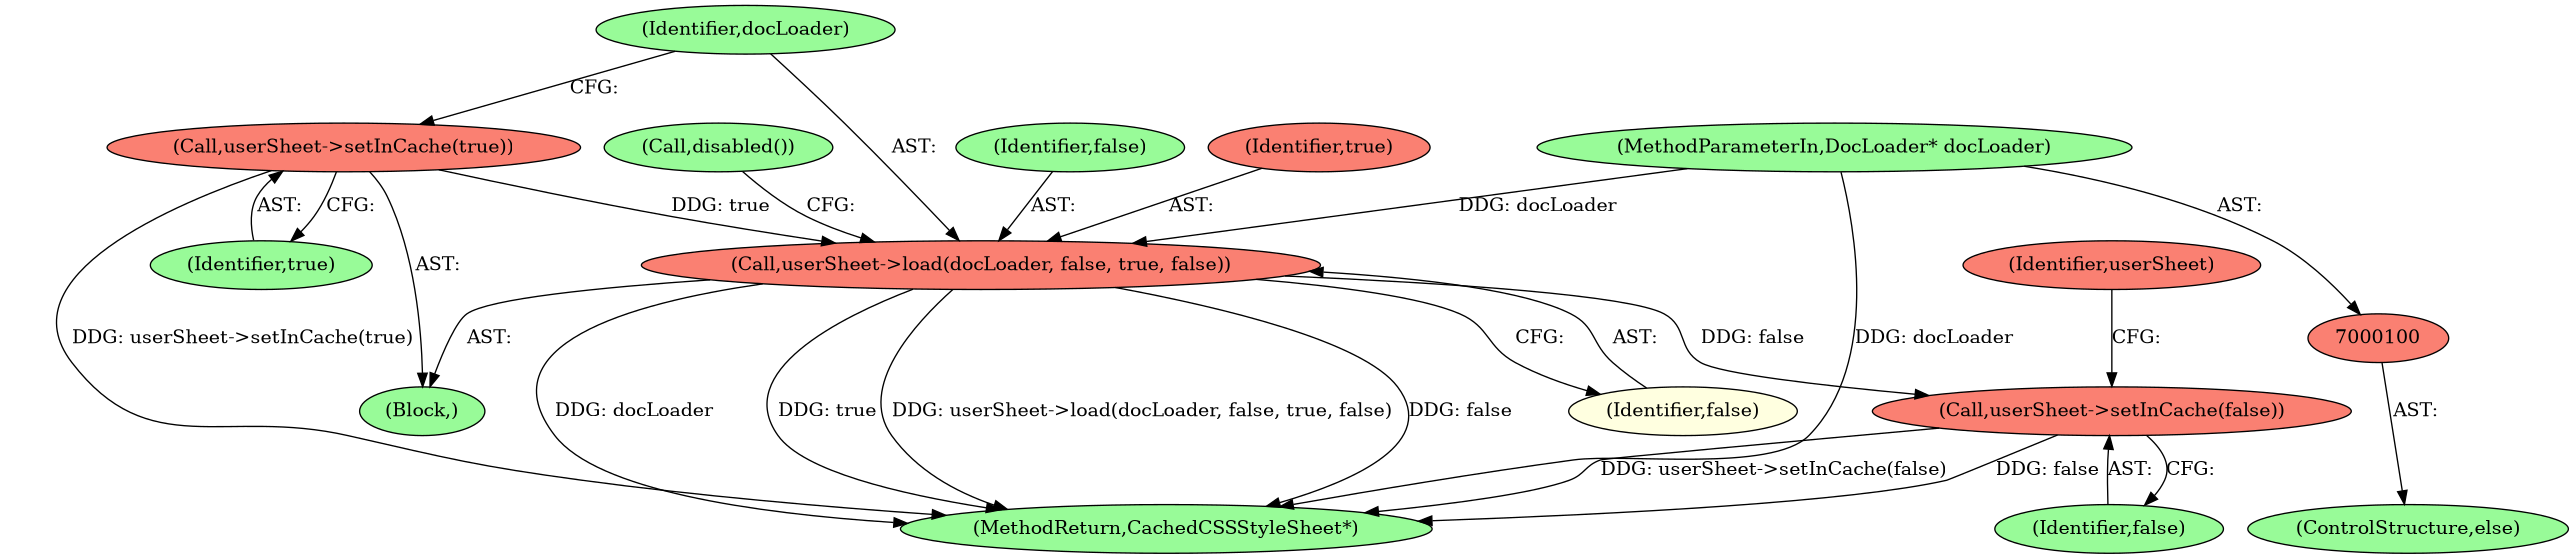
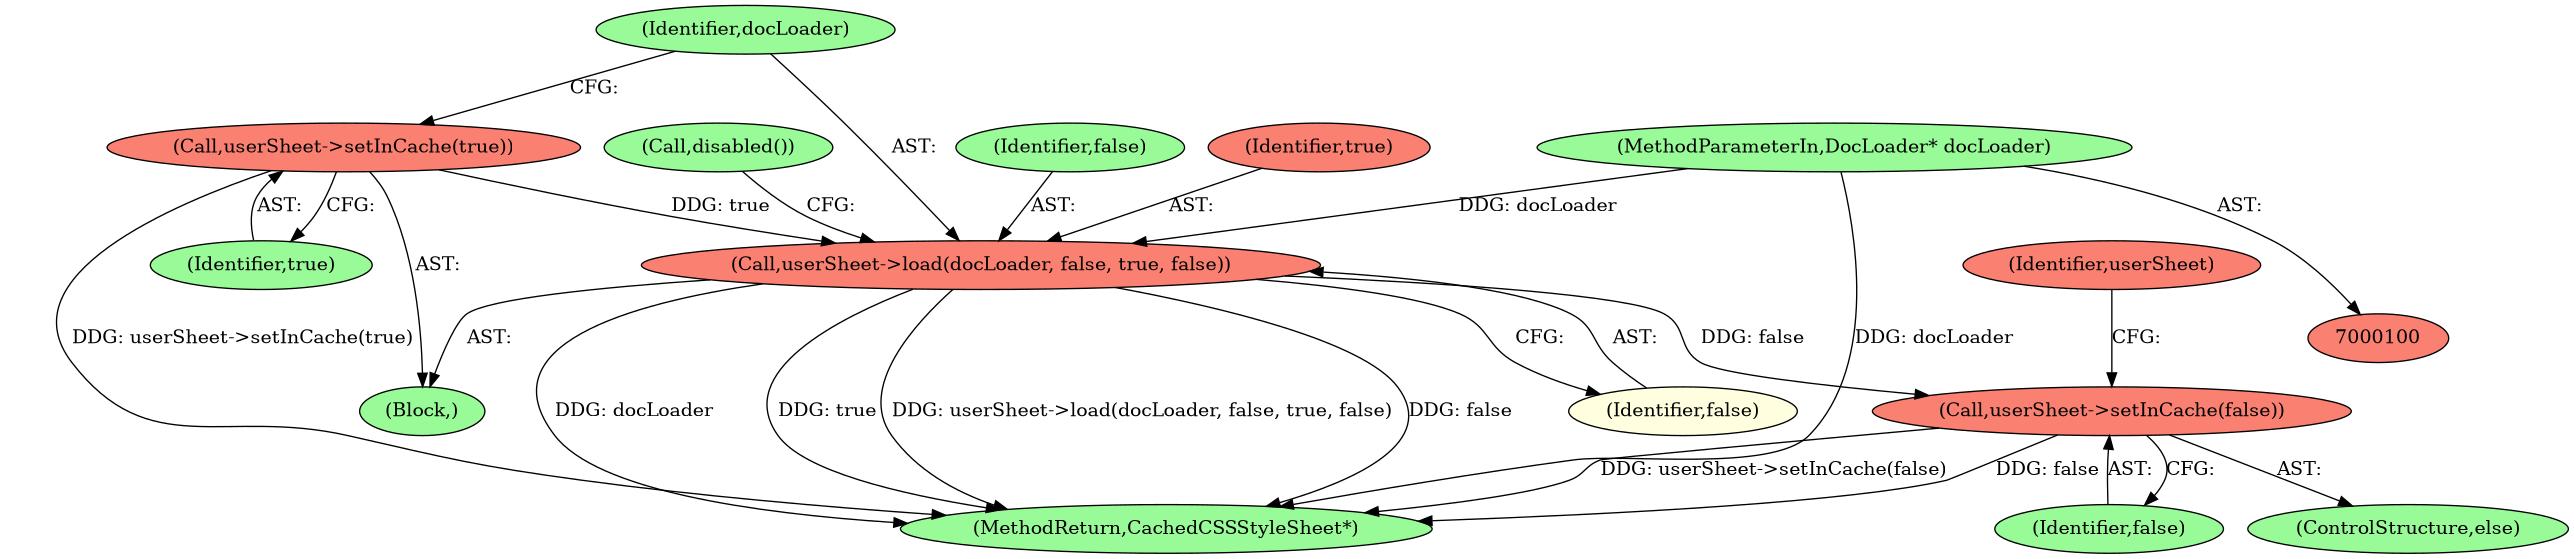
edge "7000100" -> "(ControlStructure,else)": now "(Call,userSheet->setInCache(false))" -> "(ControlStructure,else)"
